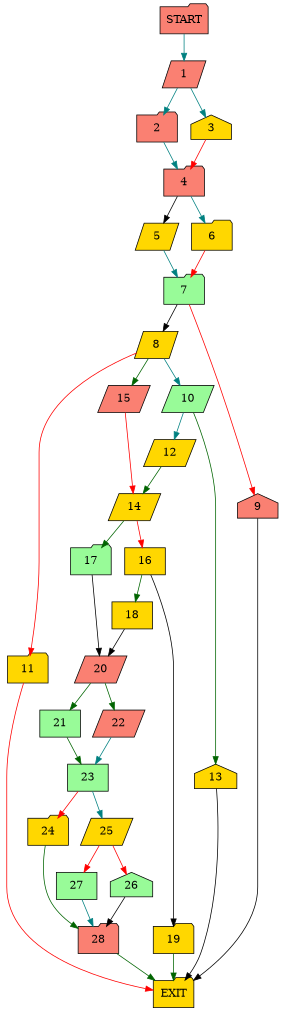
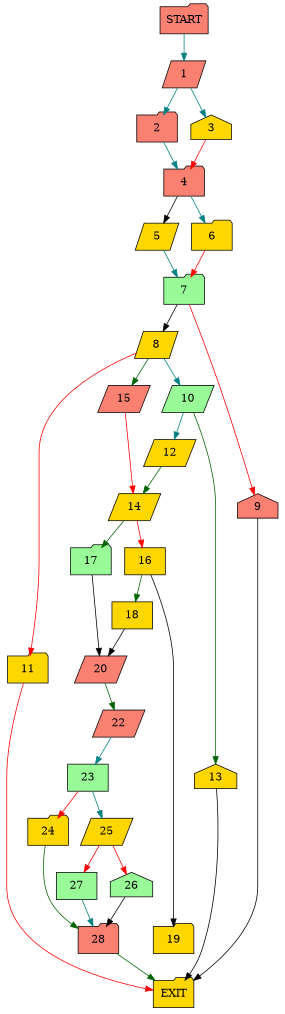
node "21": removed
edge "19" -> "EXIT": removed
